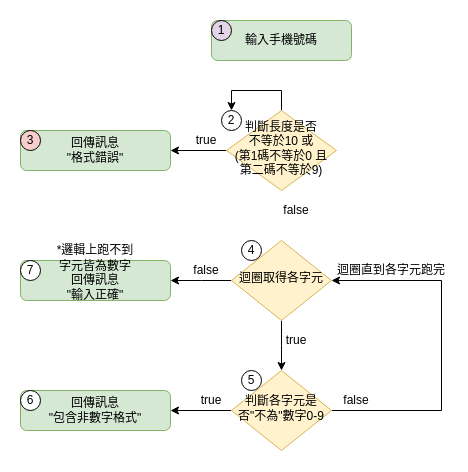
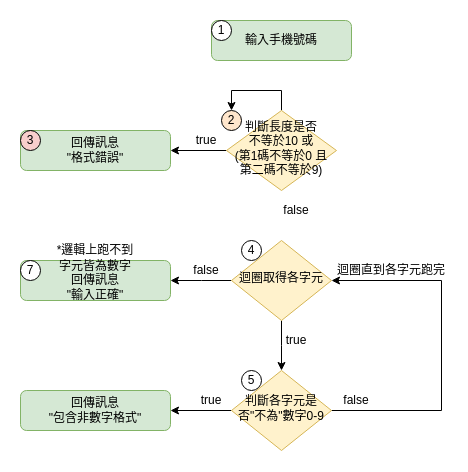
node "1": fillcolor #e1d5e7 -> #ffffff
node "2": fillcolor #ffffff -> #ffe6cc
node "6": removed
